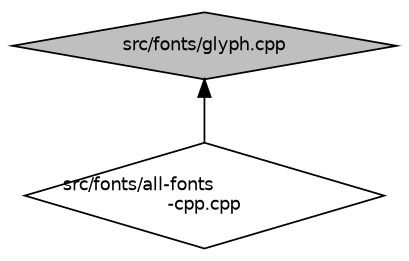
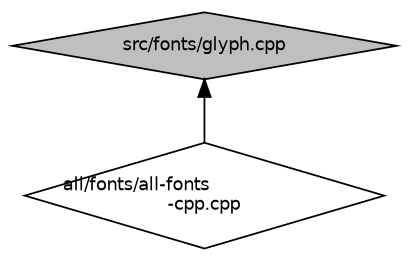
node "src/fonts/all-fonts -cpp.cpp": label "src/fonts/all-fonts -cpp.cpp" -> "all/fonts/all-fonts -cpp.cpp"
